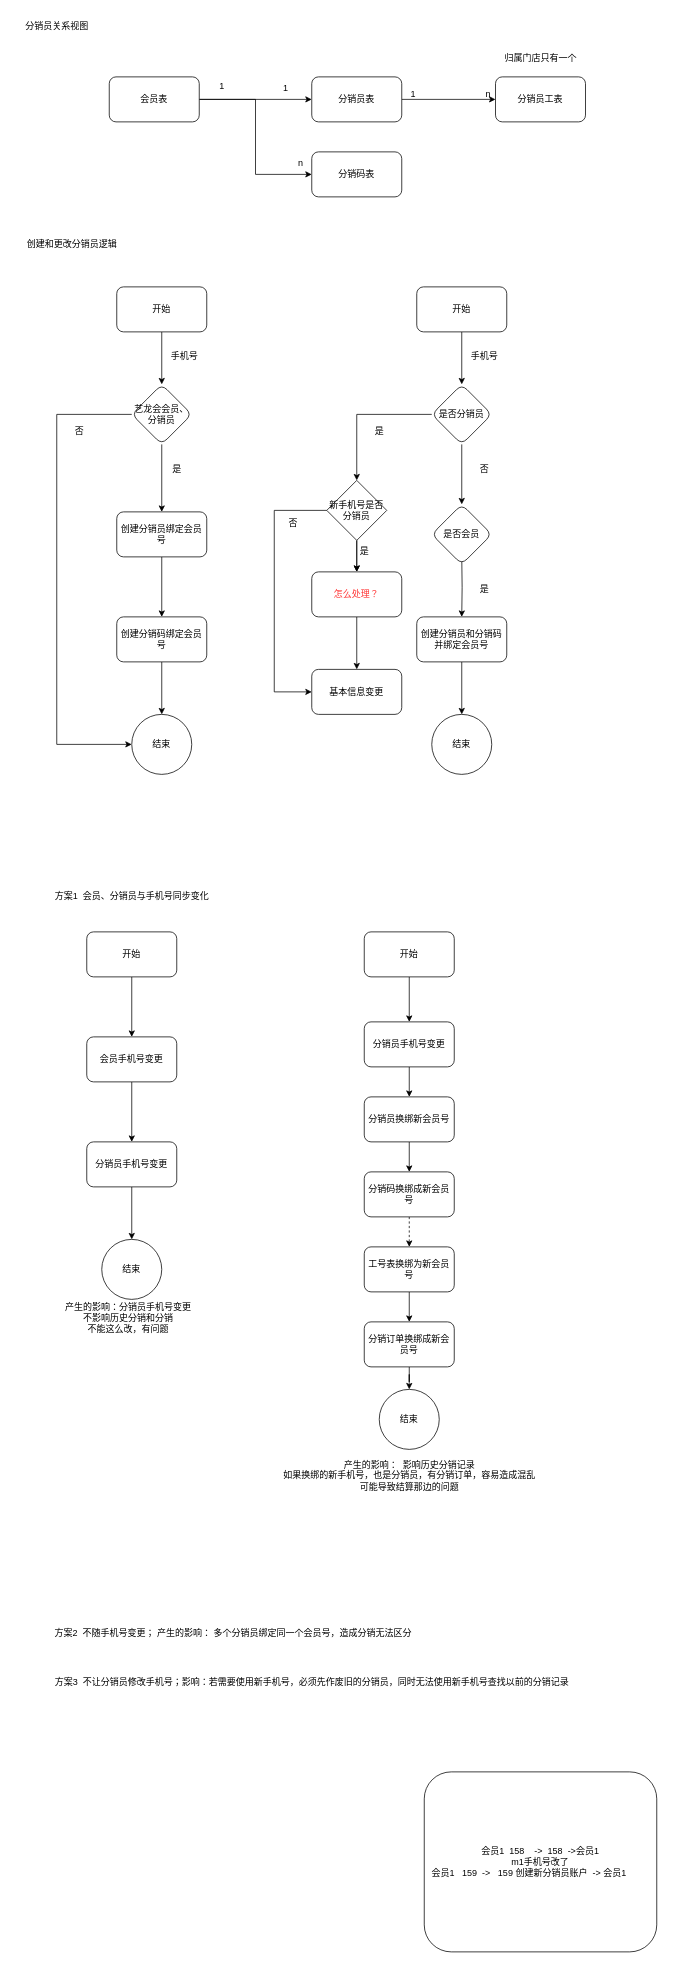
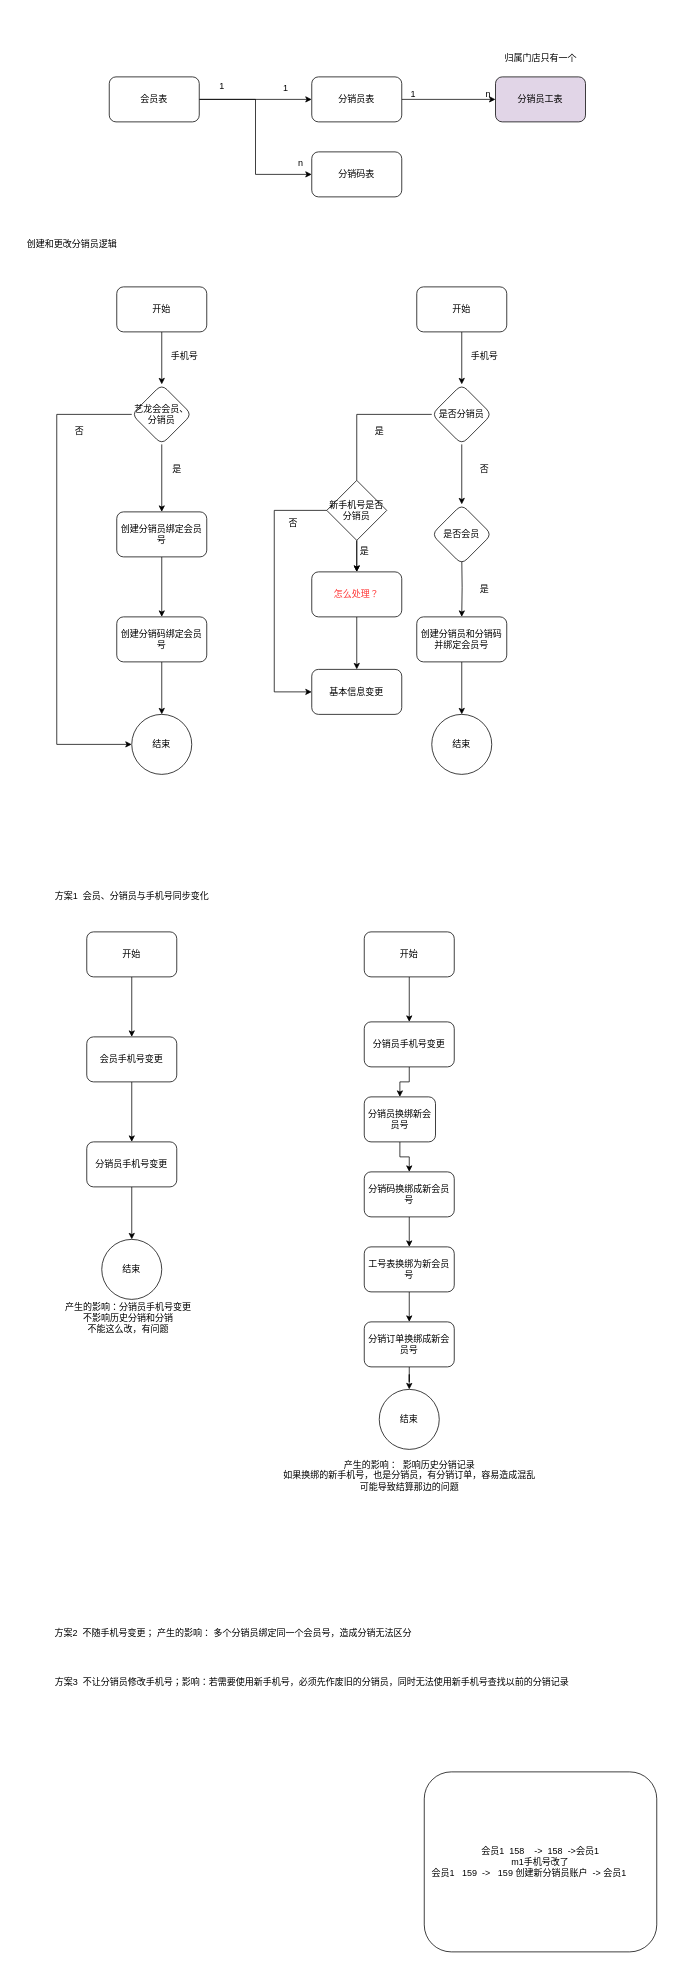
node "分销员关系视图": removed
node "分销员工表": fillcolor #ffffff -> #e1d5e7
edge "是否分销员" -> "新手机号是否分销员": arrowhead classic -> none
node "分销员换绑新会员号": size 90x45 -> 71x45
edge "分销码换绑成新会员号" -> "工号表换绑为新会员号": style dashed -> solid
